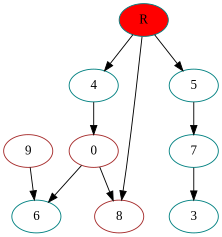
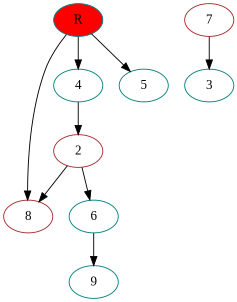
edge "5" -> "7": removed
node "9": color brown -> teal
node "0": label "0" -> "2"
node "7": color teal -> brown
edge "9" -> "6": reversed
